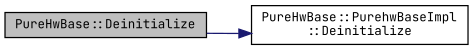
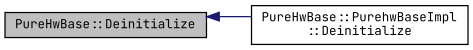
edge "PureHwBase::Deinitialize" -> "PureHwBase::PurehwBaseImpl ::Deinitialize": reversed
